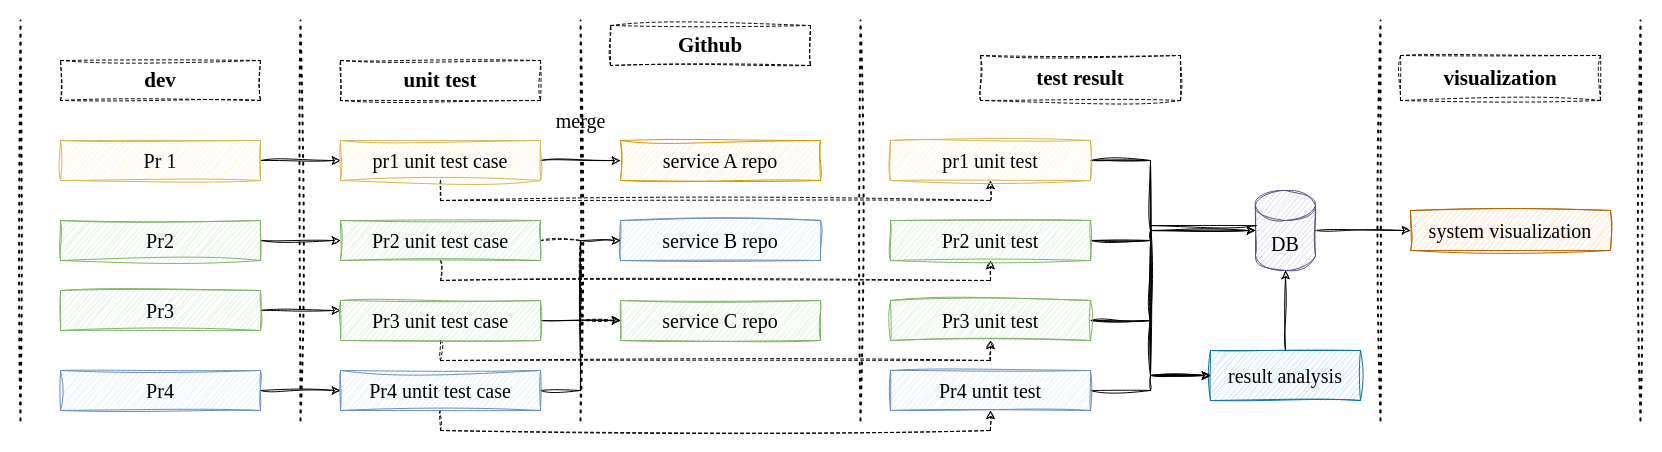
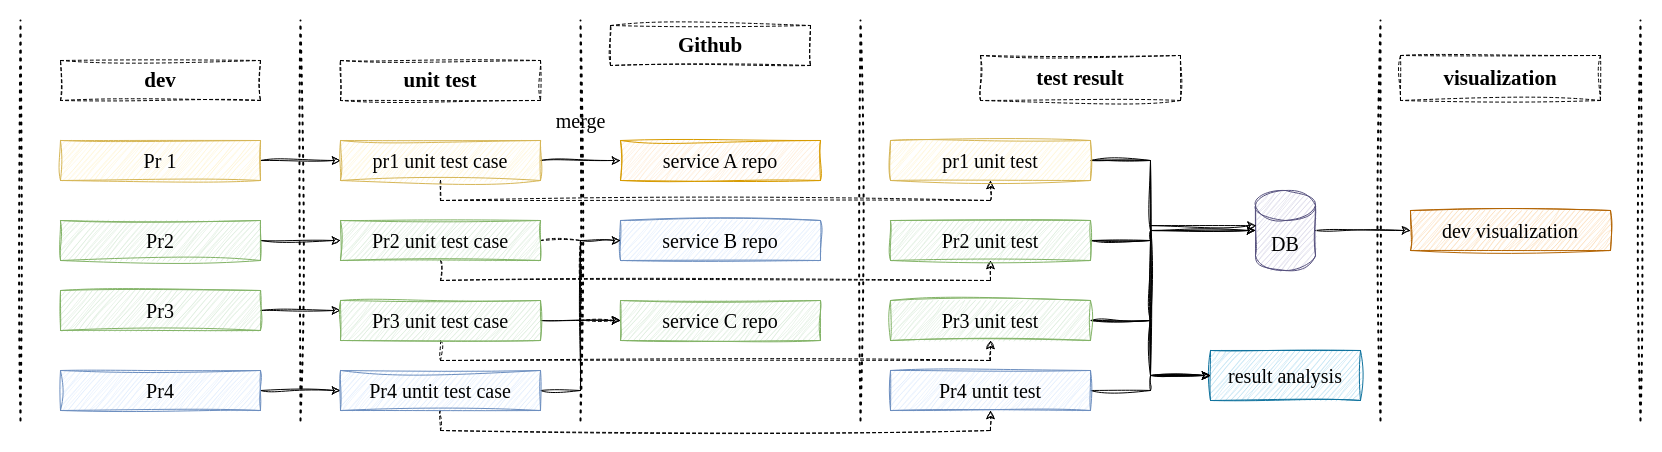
edge "DB" -- "Pr3 unit test": arrowhead none -> classic
node "system visualization": label "system visualization" -> "dev visualization"
edge "result analysis" -> "DB": removed
